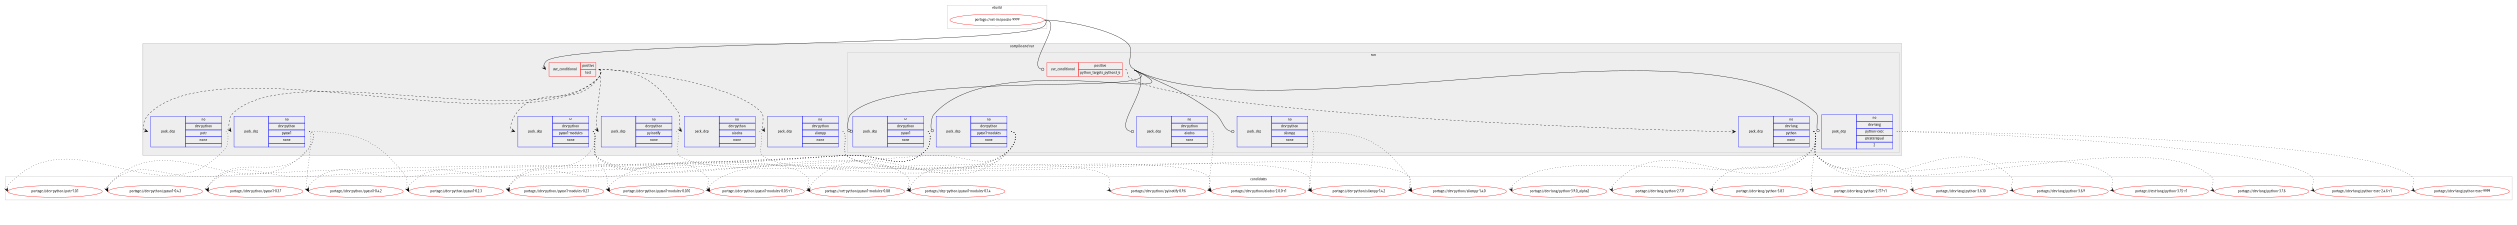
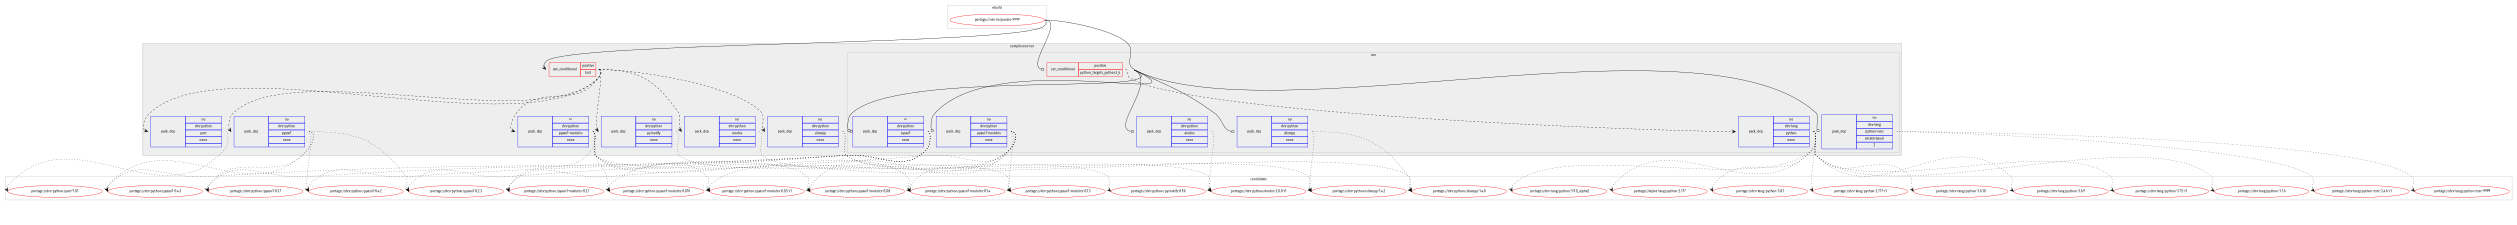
node "portage://net-python/pyasn1-modules-0.0.8": label "portage://net-python/pyasn1-modules-0.0.8" -> "portage://dev-python/pyasn1-modules-0.0.8"
node "portage://dep-python/pyasn1-modules-0.1.4": label "portage://dep-python/pyasn1-modules-0.1.4" -> "portage://dev-python/pyasn1-modules-0.1.4"
node "portage://dev-python/pyasn1-modules-0.1.5": added
node "portage://dev-lang/python-2.7.17": label "portage://dev-lang/python-2.7.17" -> "portage://alpha-lang/python-2.7.17"
node "portage://test-lang/python-3.7.5-r1": label "portage://test-lang/python-3.7.5-r1" -> "portage://dev-lang/python-3.7.5-r1"
